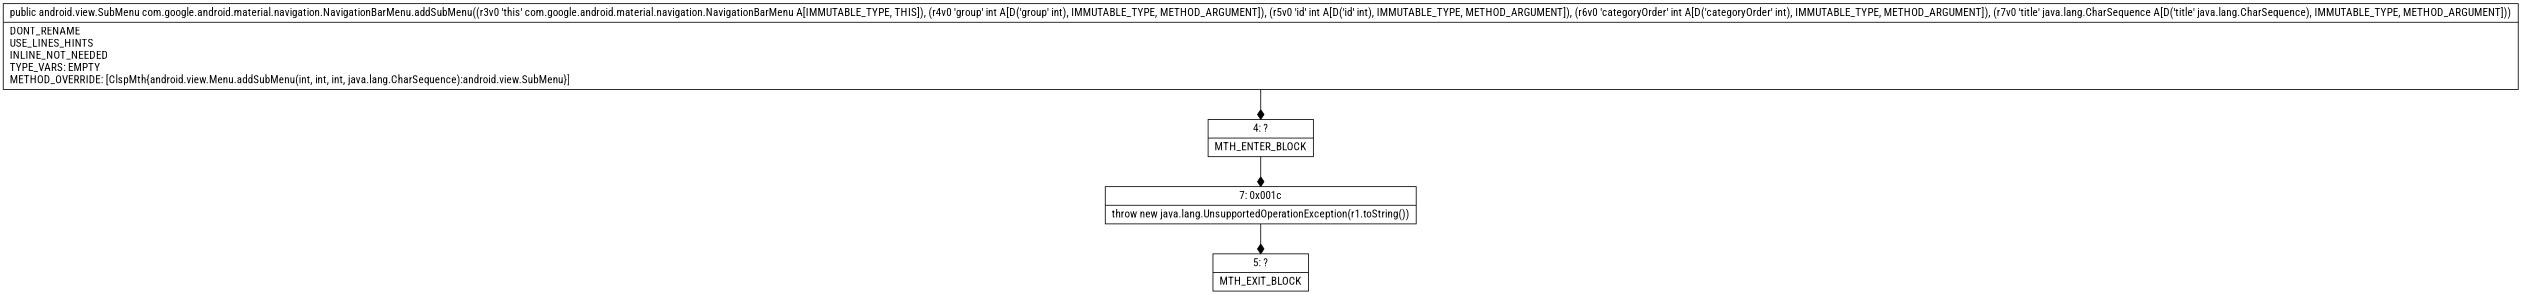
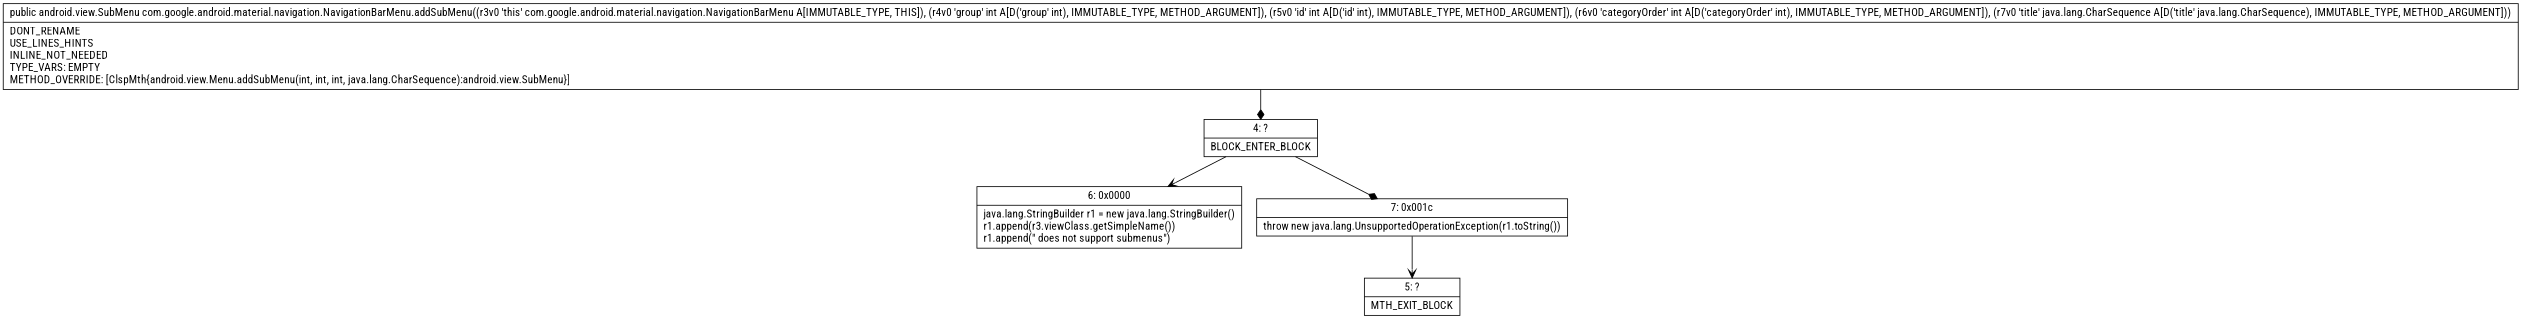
node "4: ?": text "MTH_ENTER_BLOCK" -> "BLOCK_ENTER_BLOCK"
node "6: 0x0000": added
edge "7: 0x001c" -> "5: ?": arrowhead diamond -> vee
